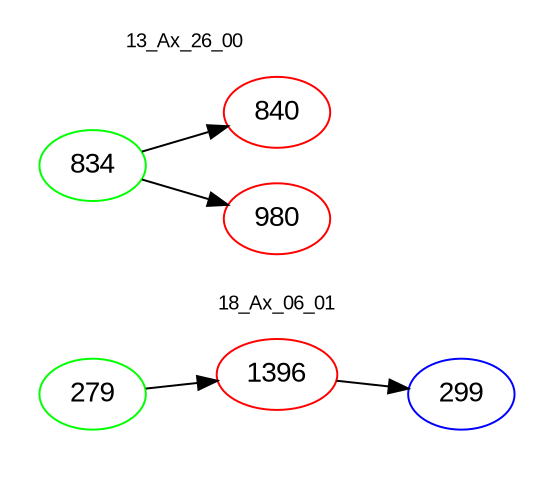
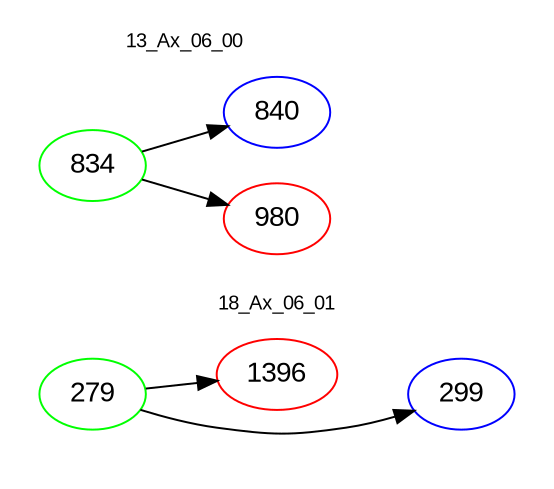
cluster "13_Ax_26_00": label "13_Ax_26_00" -> "13_Ax_06_00"
node "840": color red -> blue
edge "1396" -> "299": now "279" -> "299"
